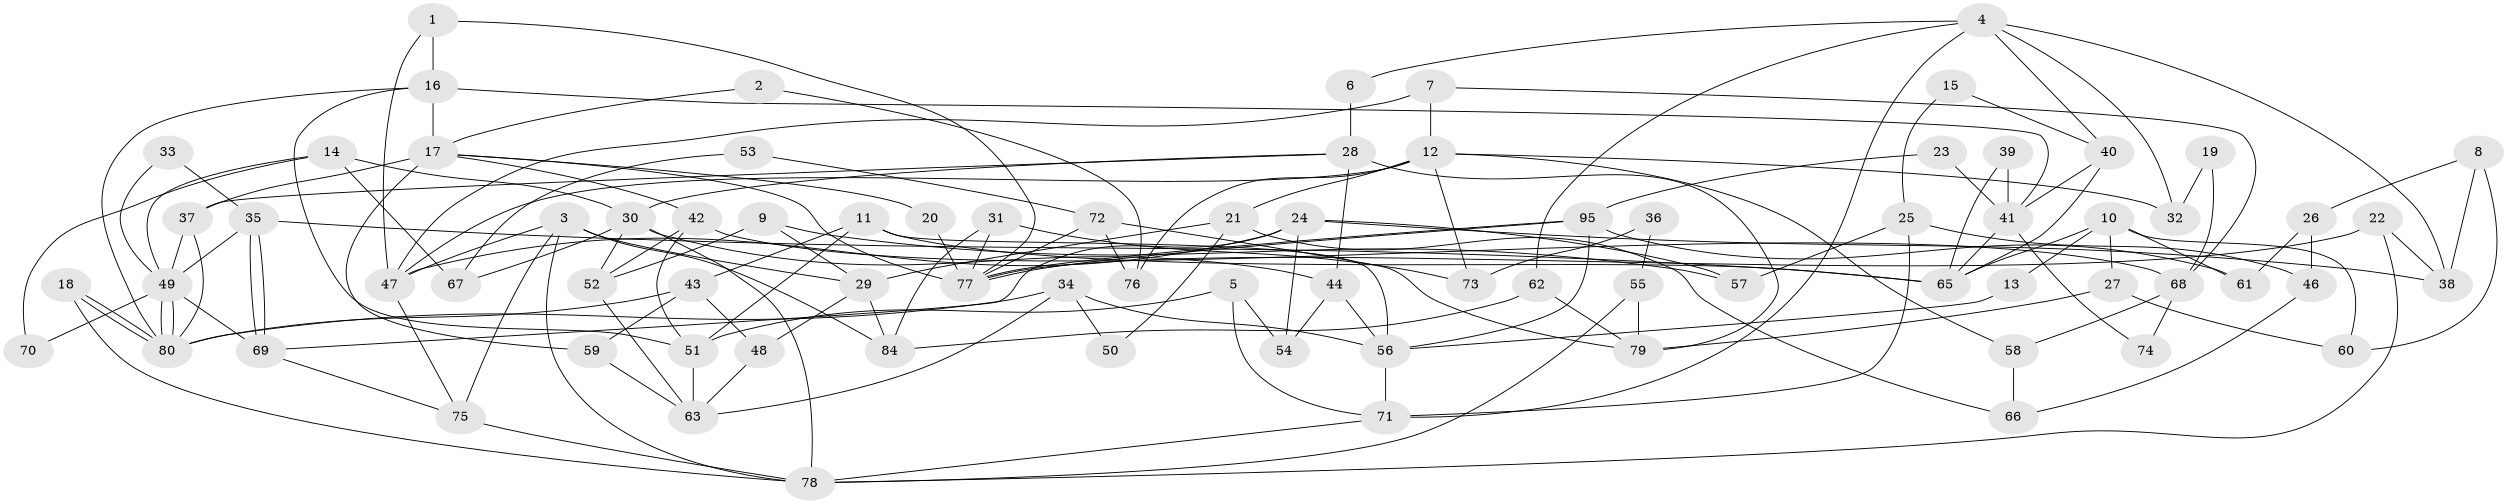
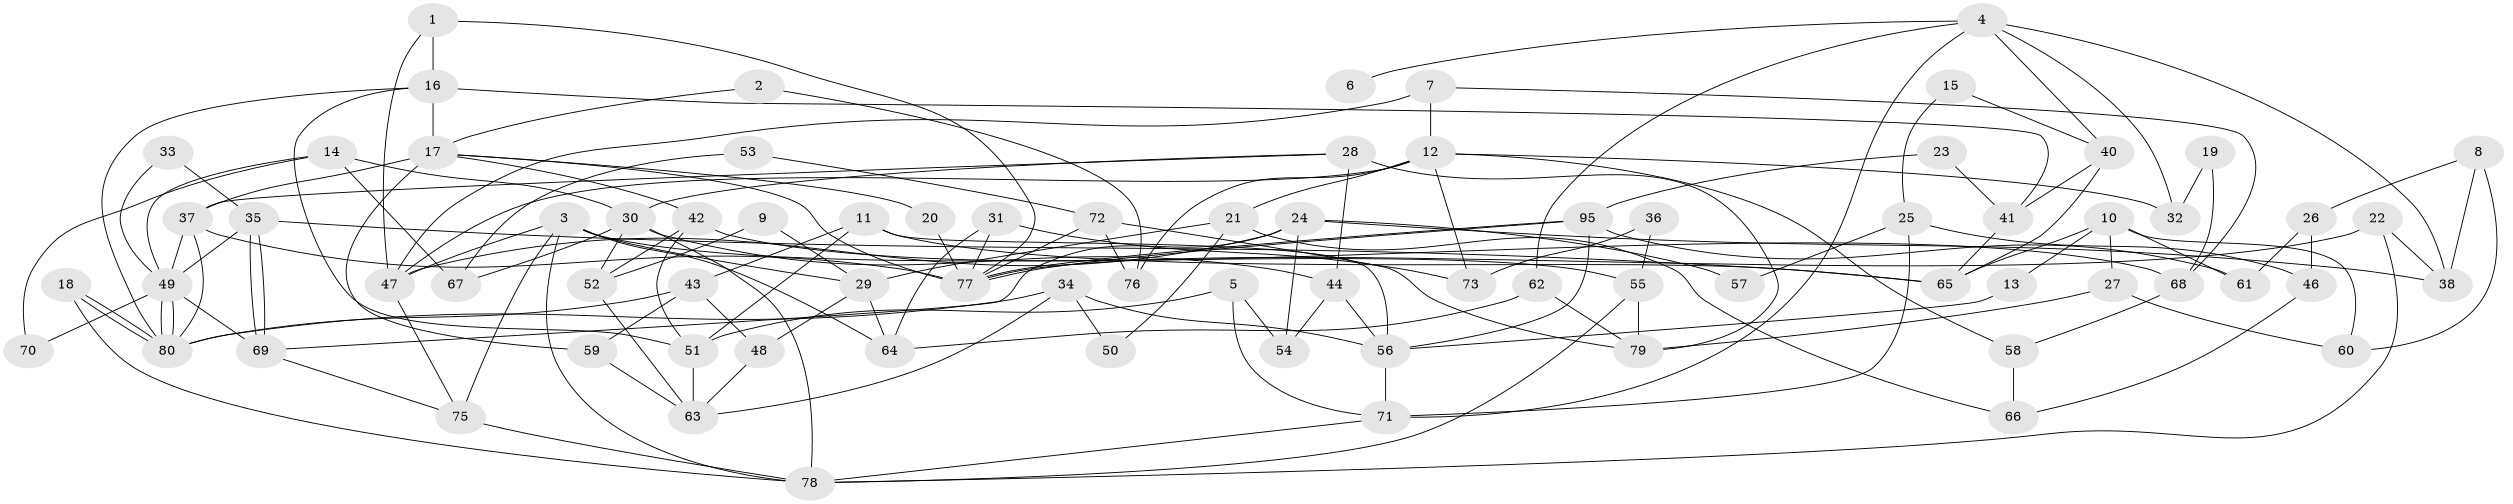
edge "6" -- "28": removed
node "39": removed
edge "9" -- "57": removed
edge "3" -- "55": added
edge "37" -- "77": added
node "84": label "84" -> "64"
node "74": removed
